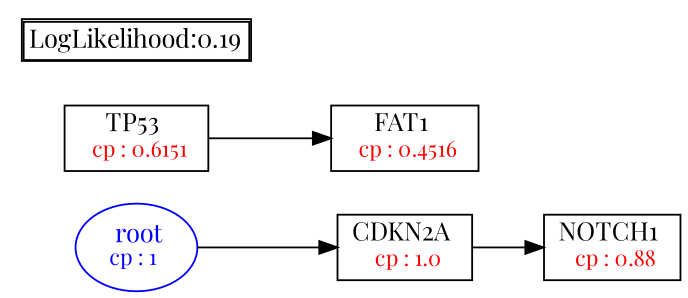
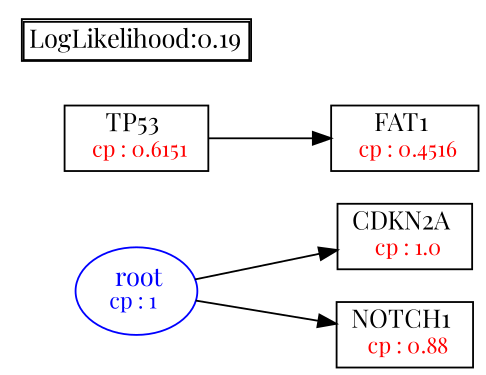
edge "CDKN2A" -> "NOTCH1": now "root" -> "NOTCH1"
